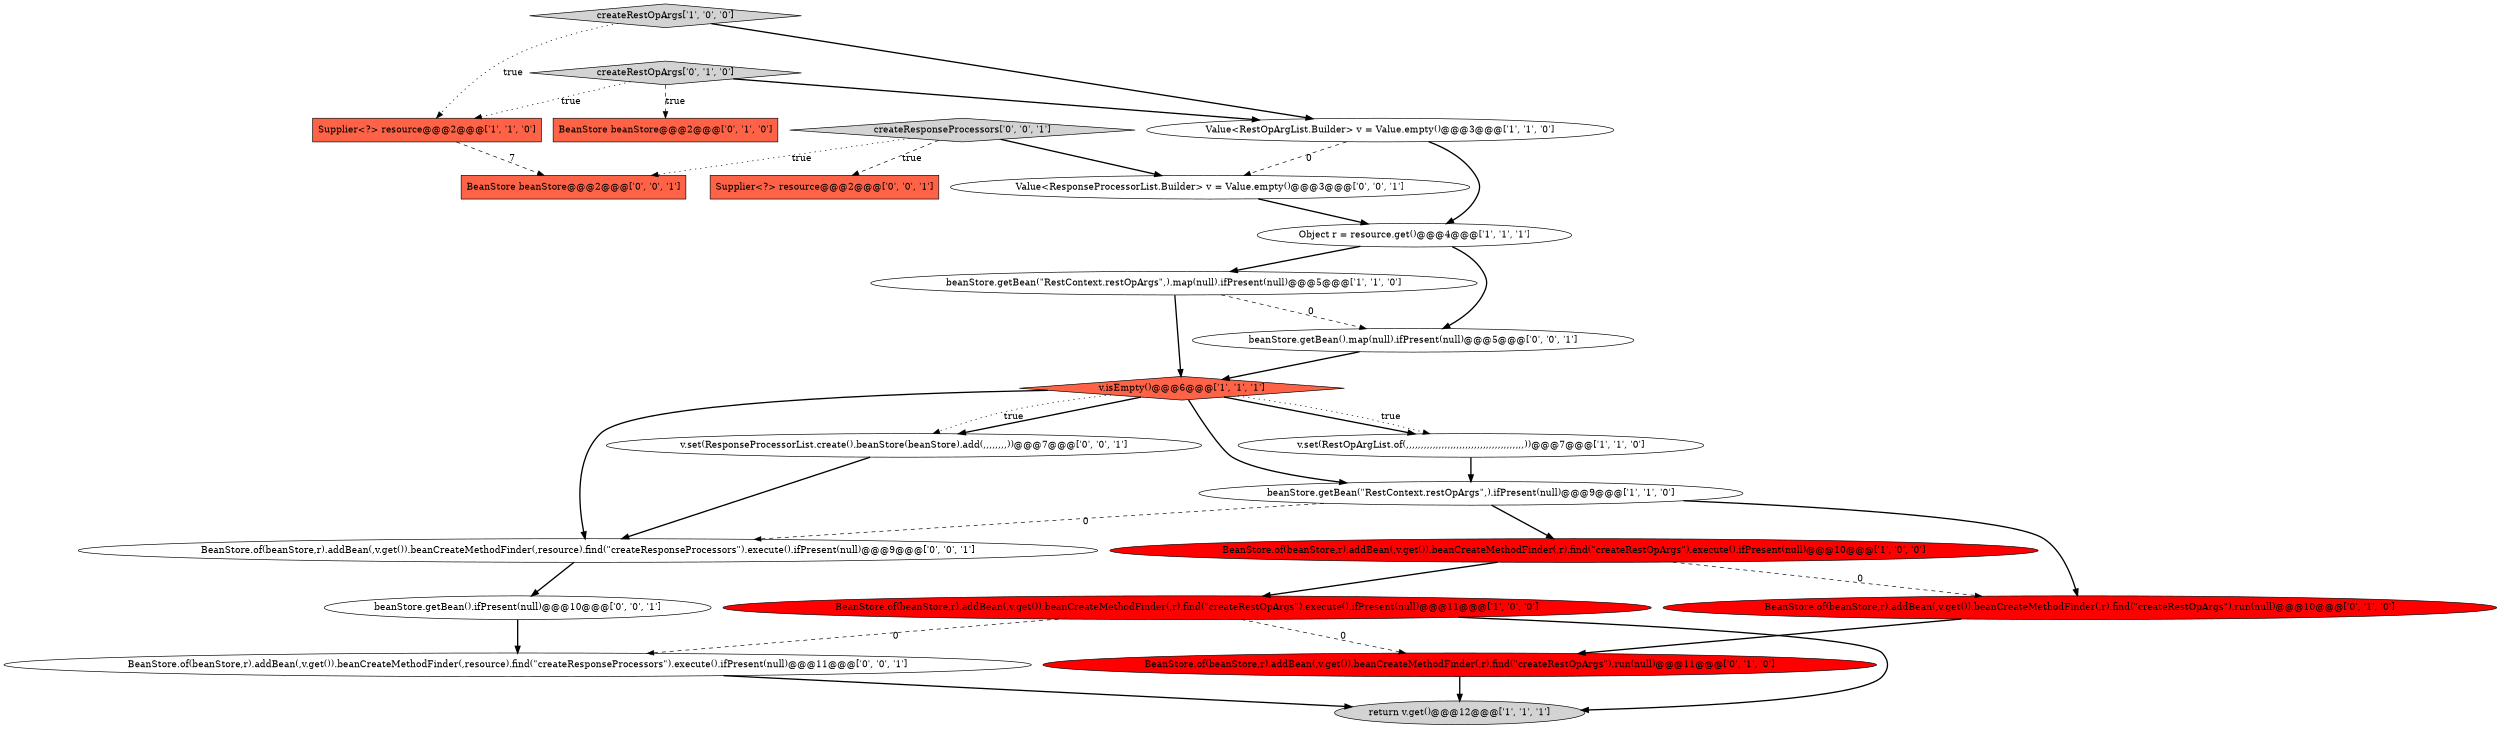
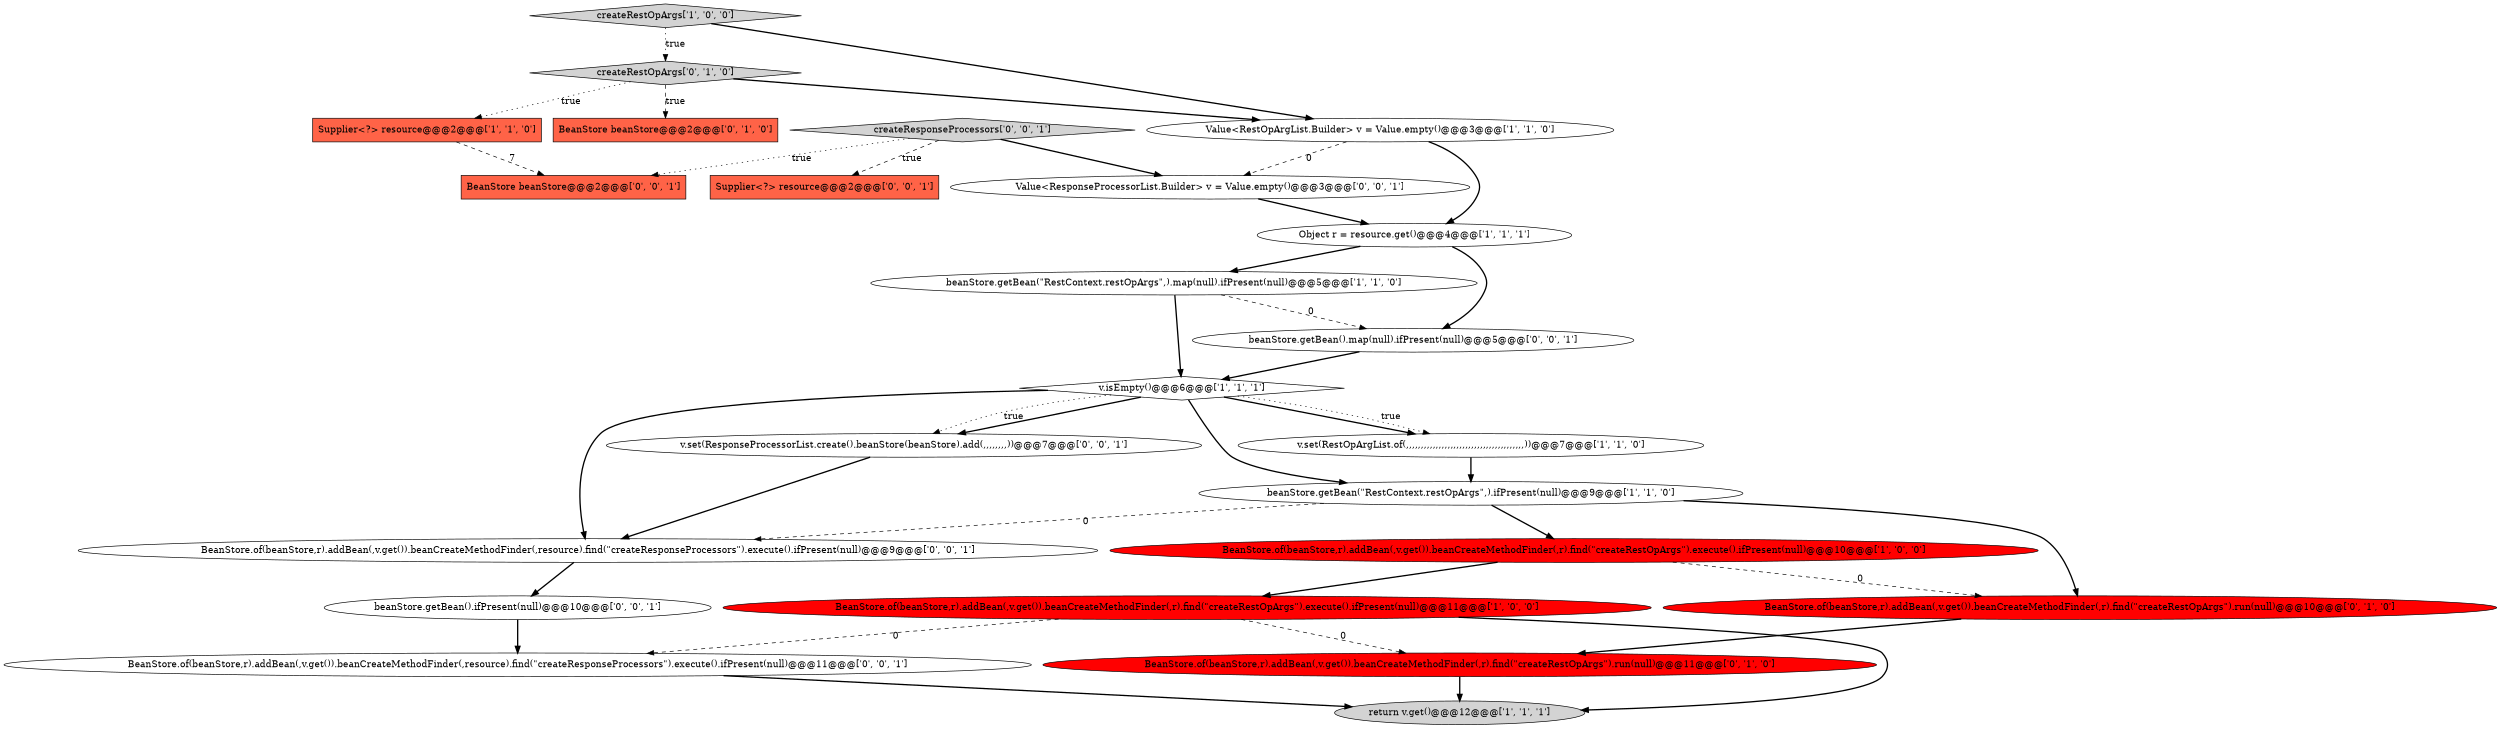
edge "createRestOpArgs['1', '0', '0']" -> "Supplier<?> resource@@@2@@@['1', '1', '0']": now "createRestOpArgs['1', '0', '0']" -> "createRestOpArgs['0', '1', '0']"
node "v.isEmpty()@@@6@@@['1', '1', '1']": fillcolor tomato -> white
